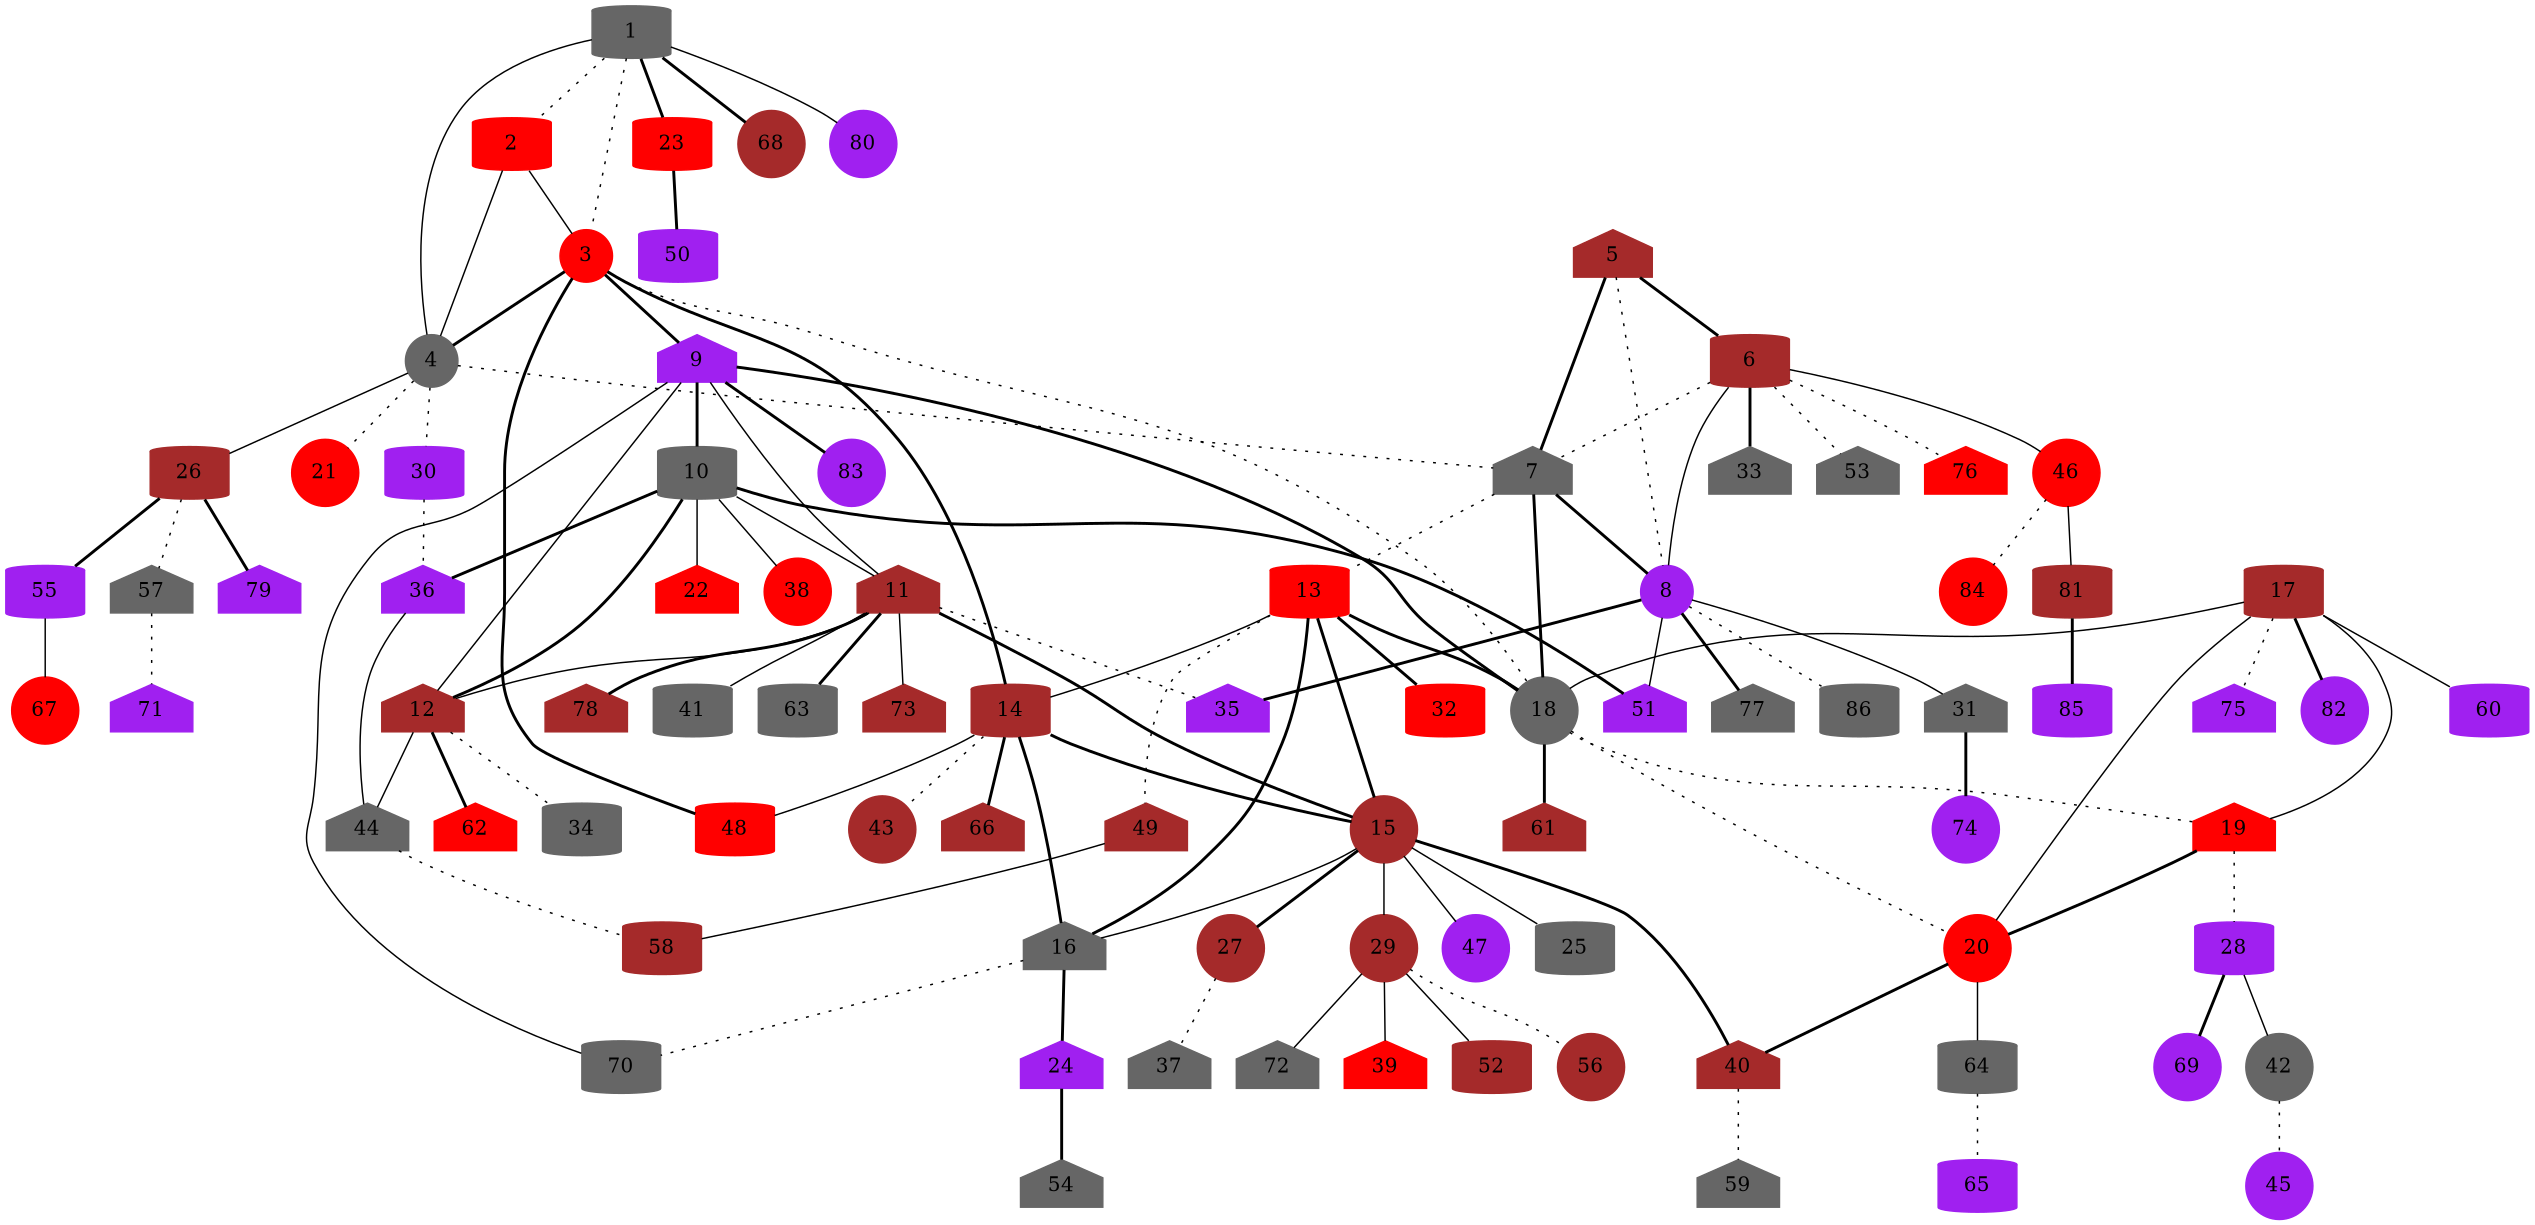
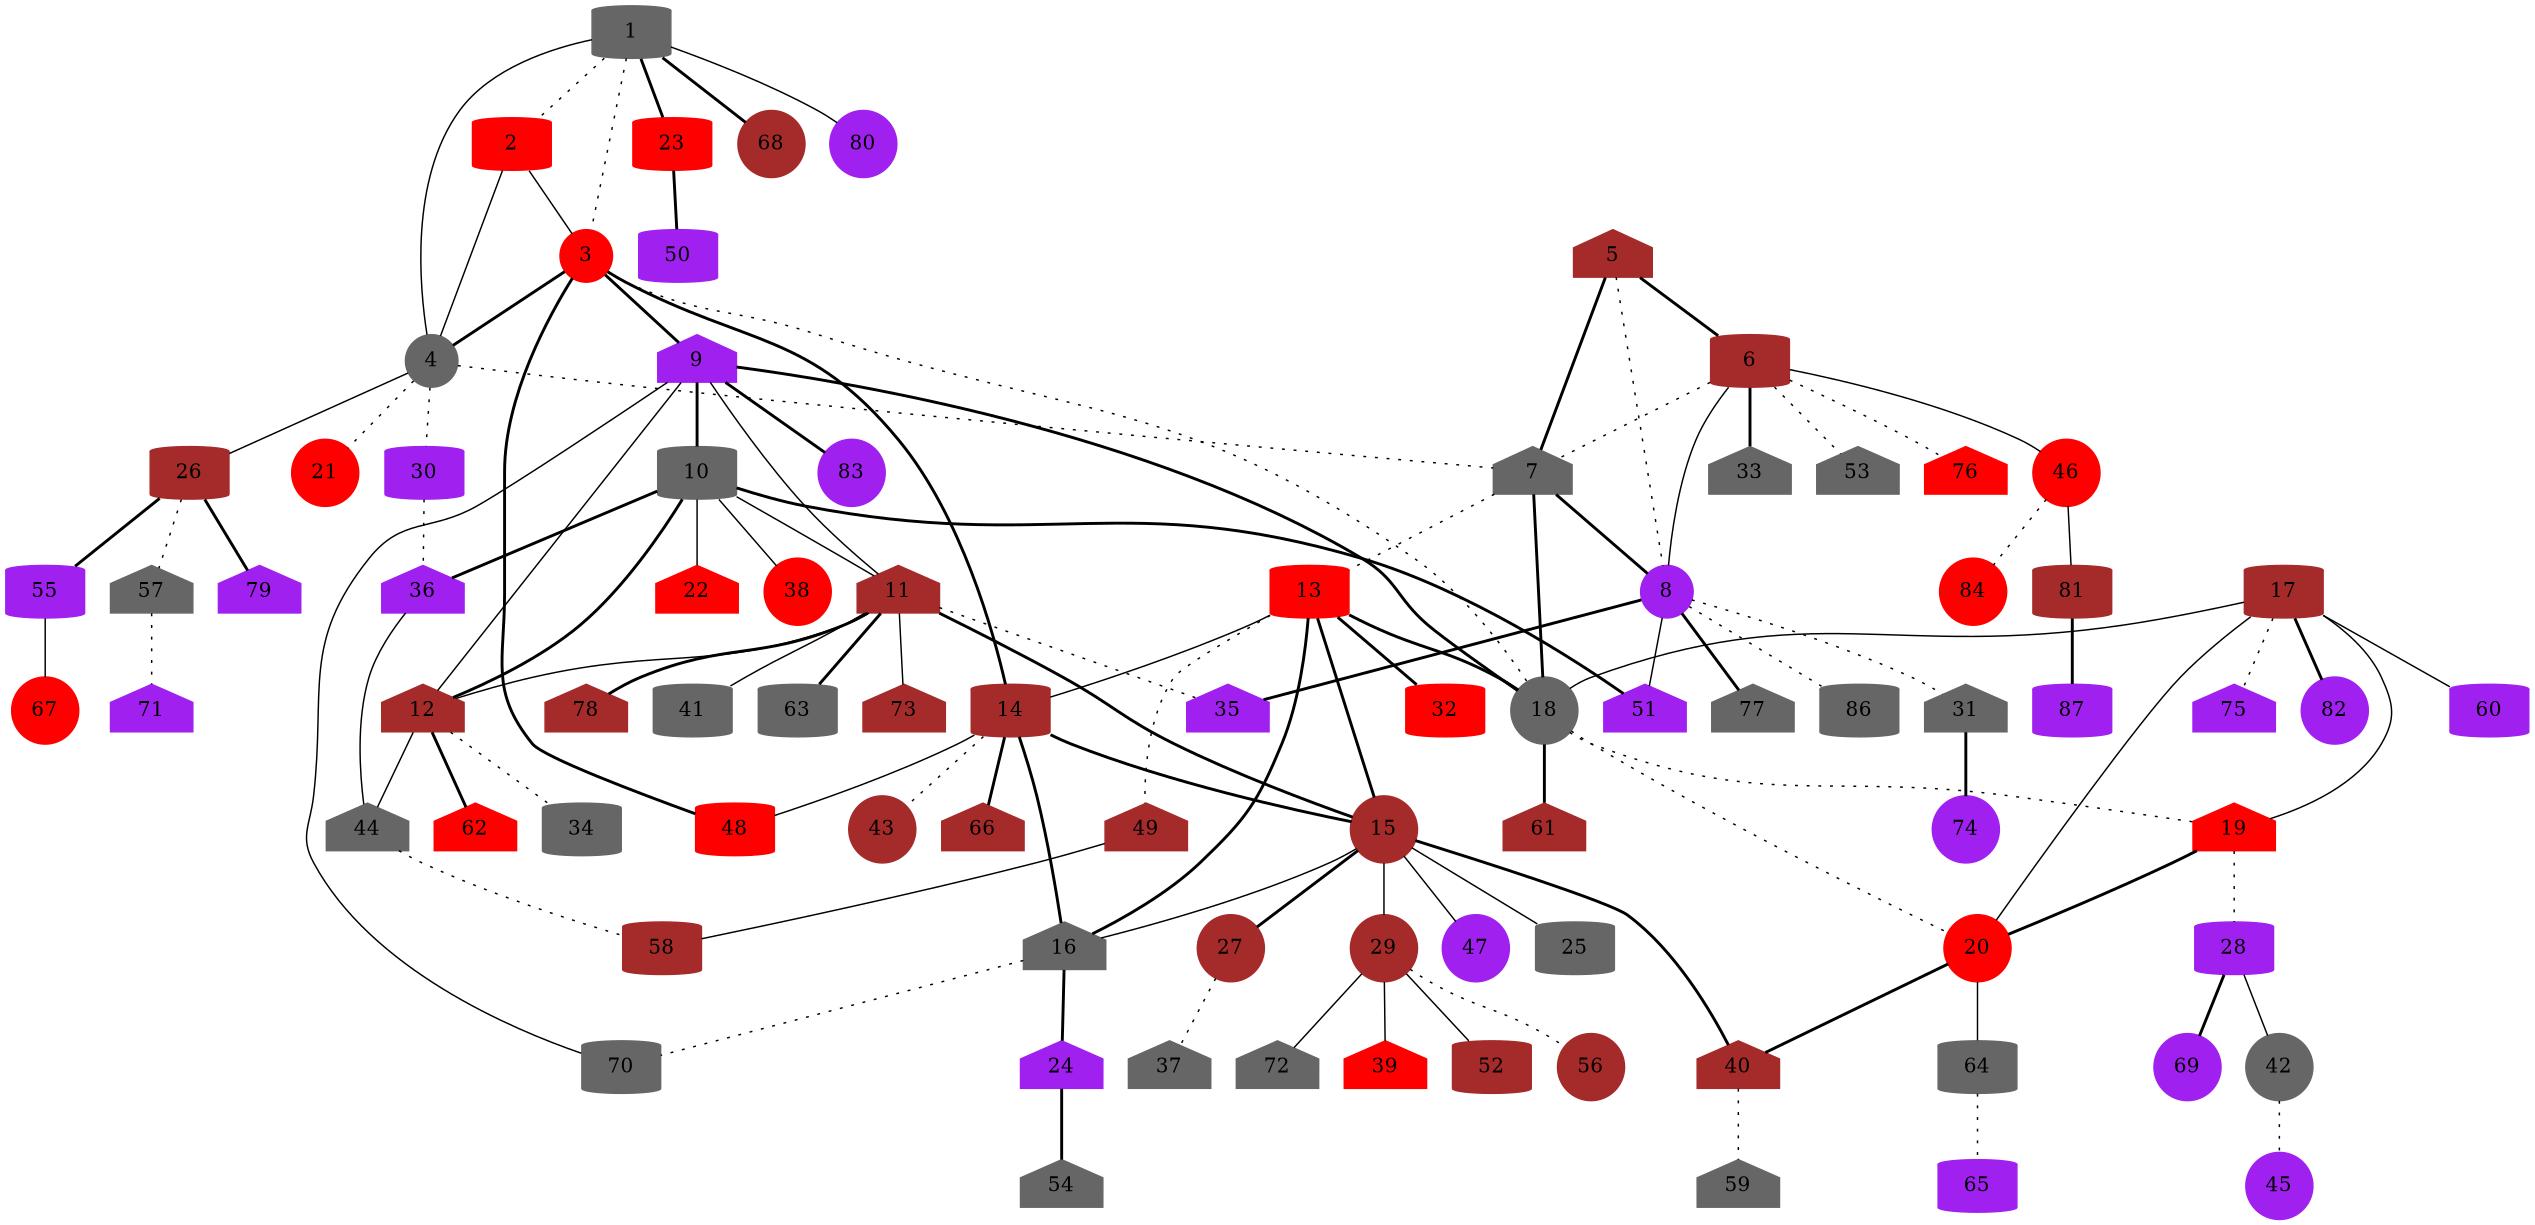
edge "8" -- "31": style solid -> dotted
node "85": label "85" -> "87"
